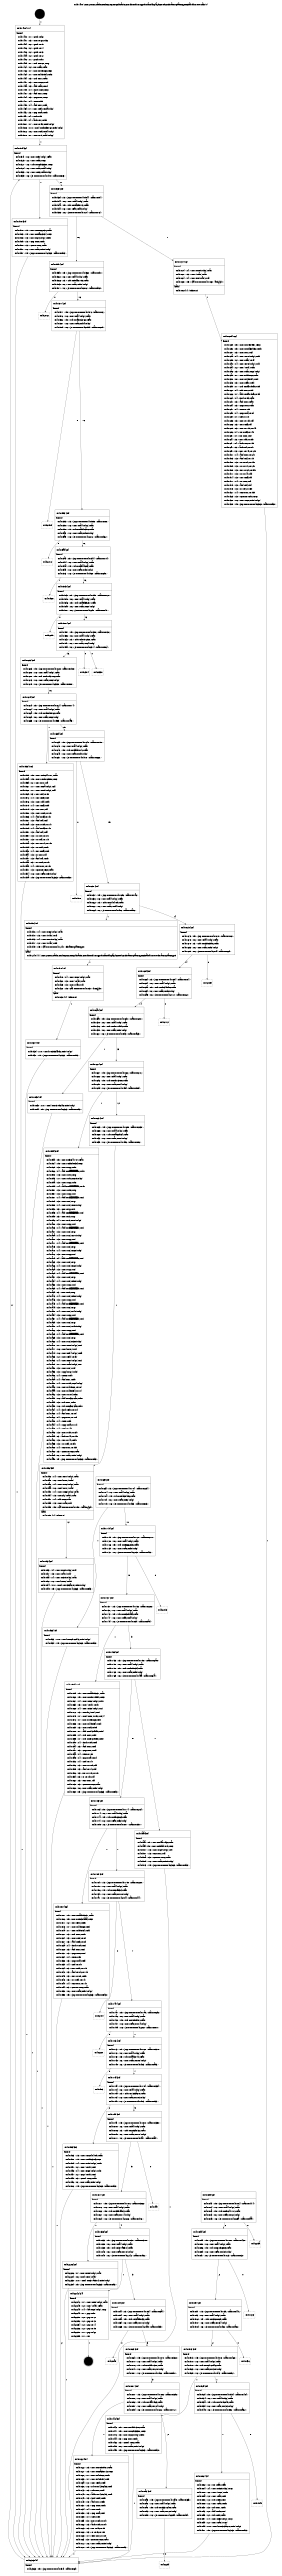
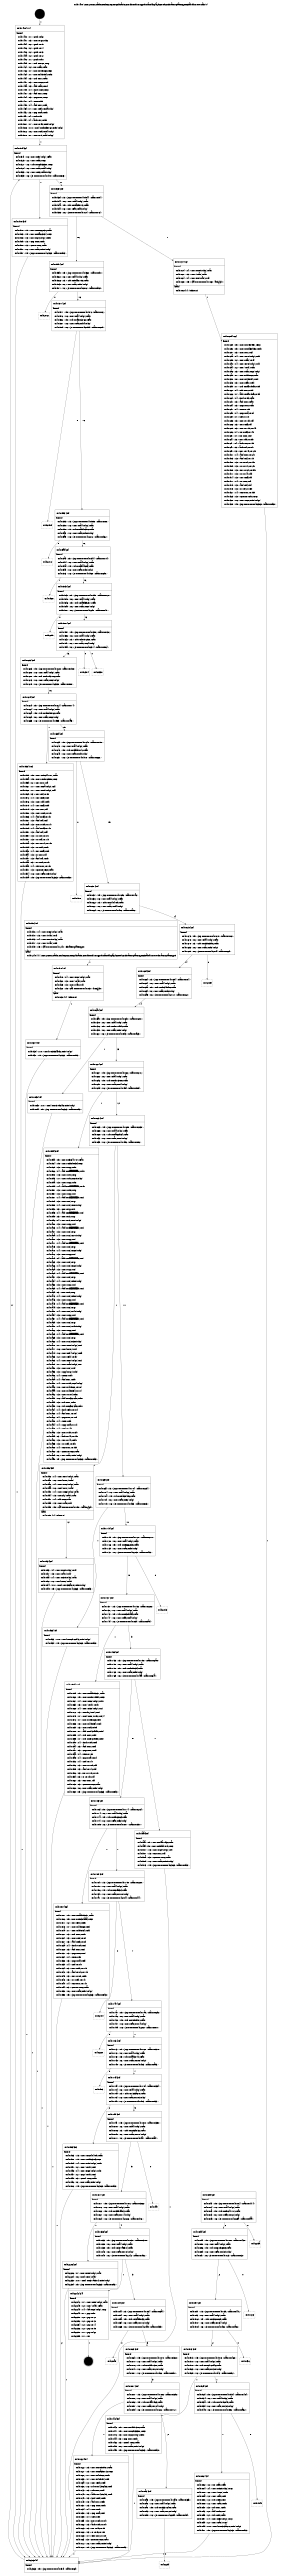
edge "0x401657 [28]" -> "0x401f0c [18]": removed, label "1"
node "0x402172": removed
edge "0x4016e3 [28]" -> "0x4016ff [28]": added, label "11"
